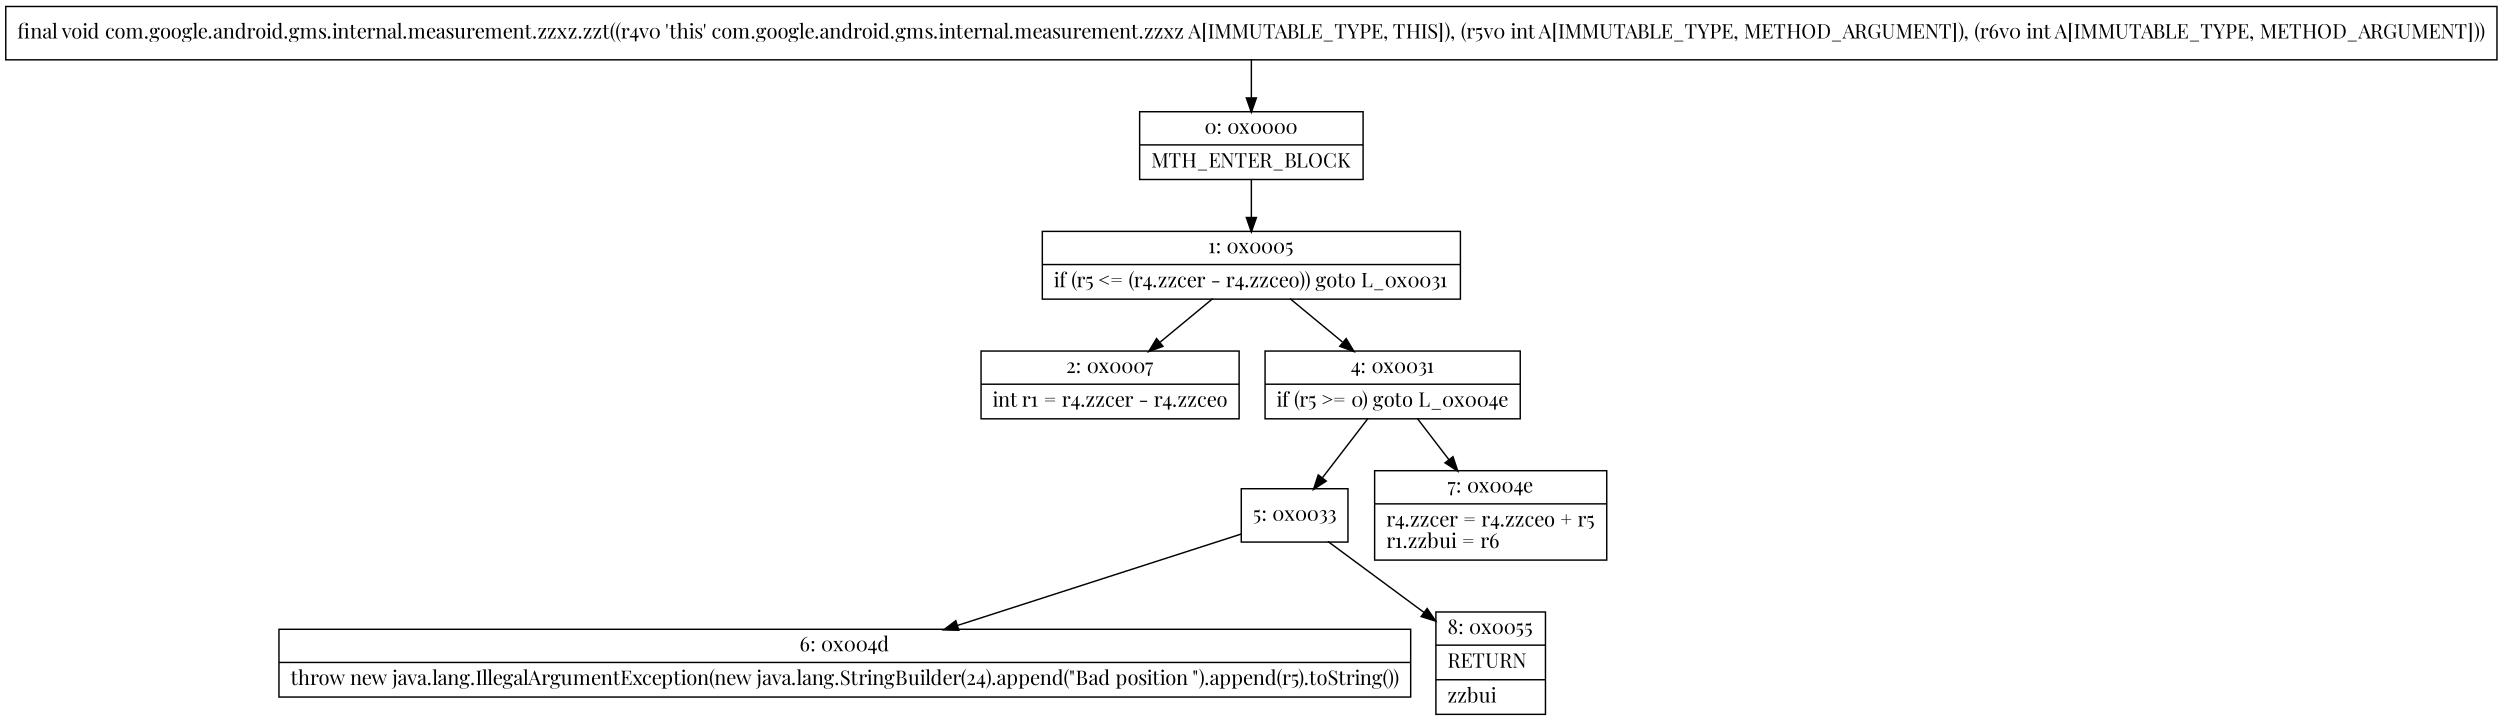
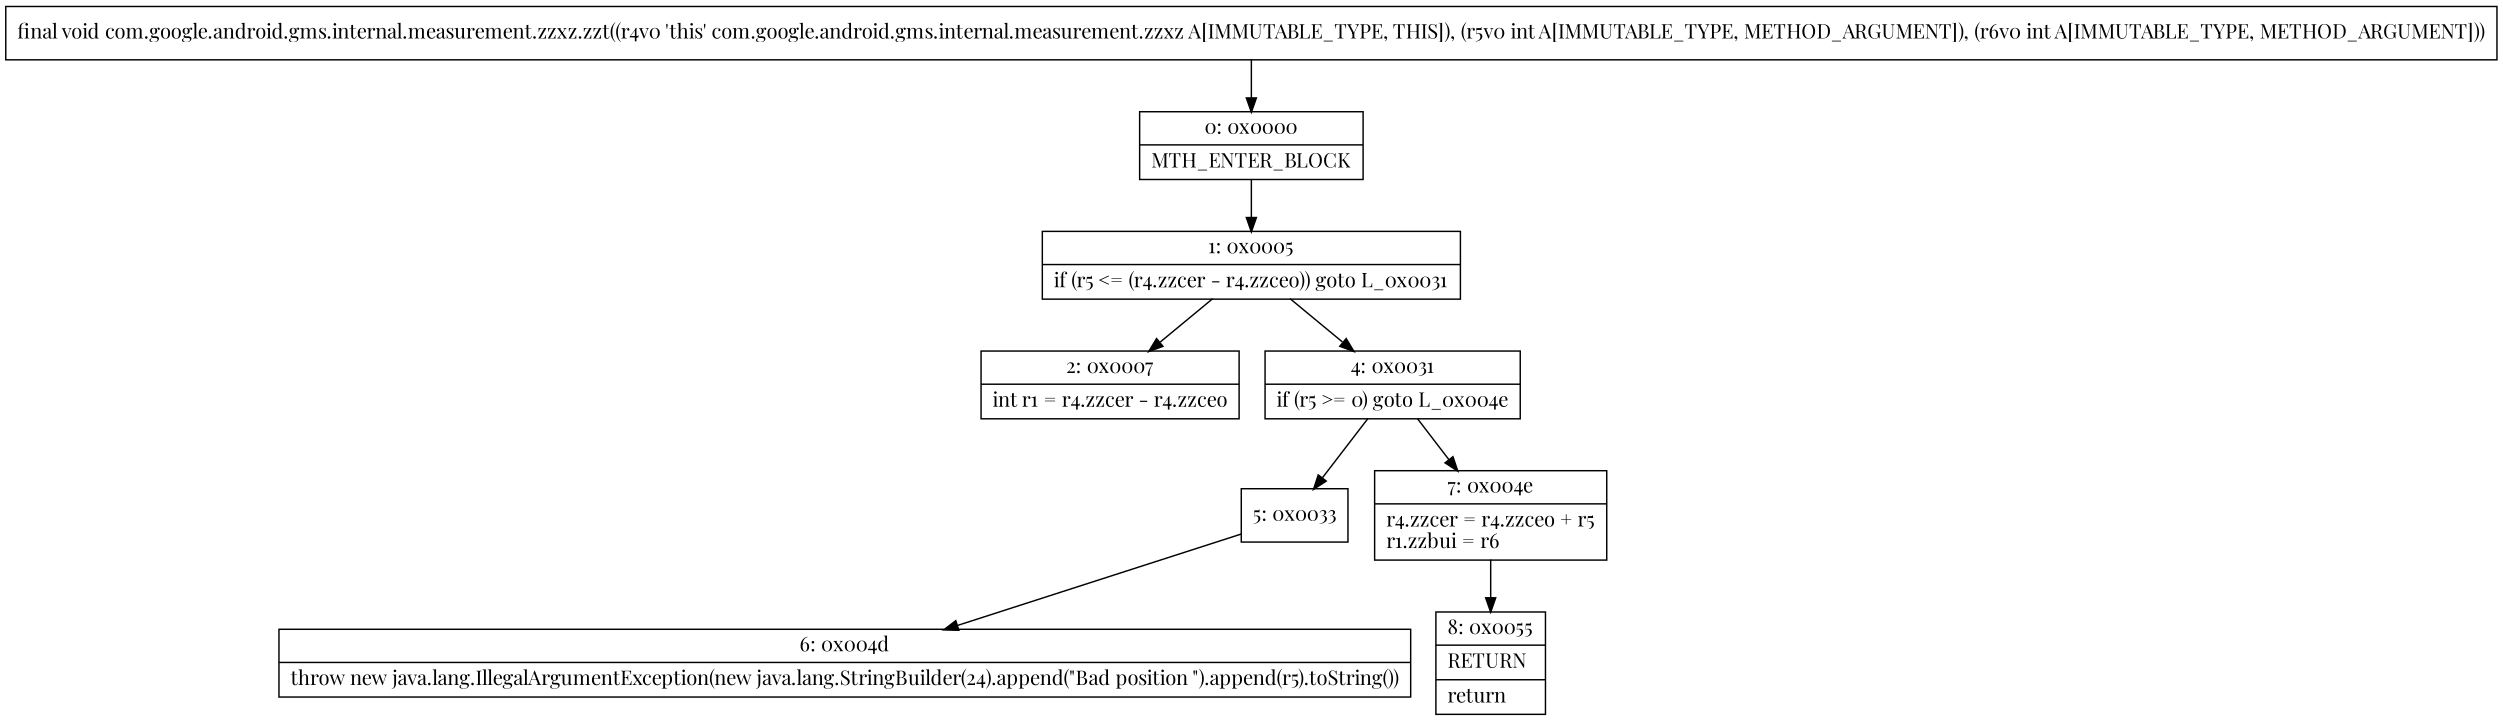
edge "5: 0x0033" -> "8: 0x0055": now "7: 0x004e" -> "8: 0x0055"
node "8: 0x0055": text "zzbui" -> "return"
